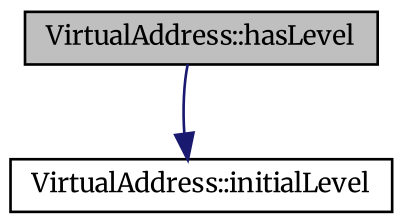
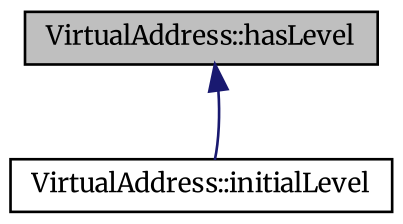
edge "VirtualAddress::hasLevel" -> "VirtualAddress::initialLevel": reversed
